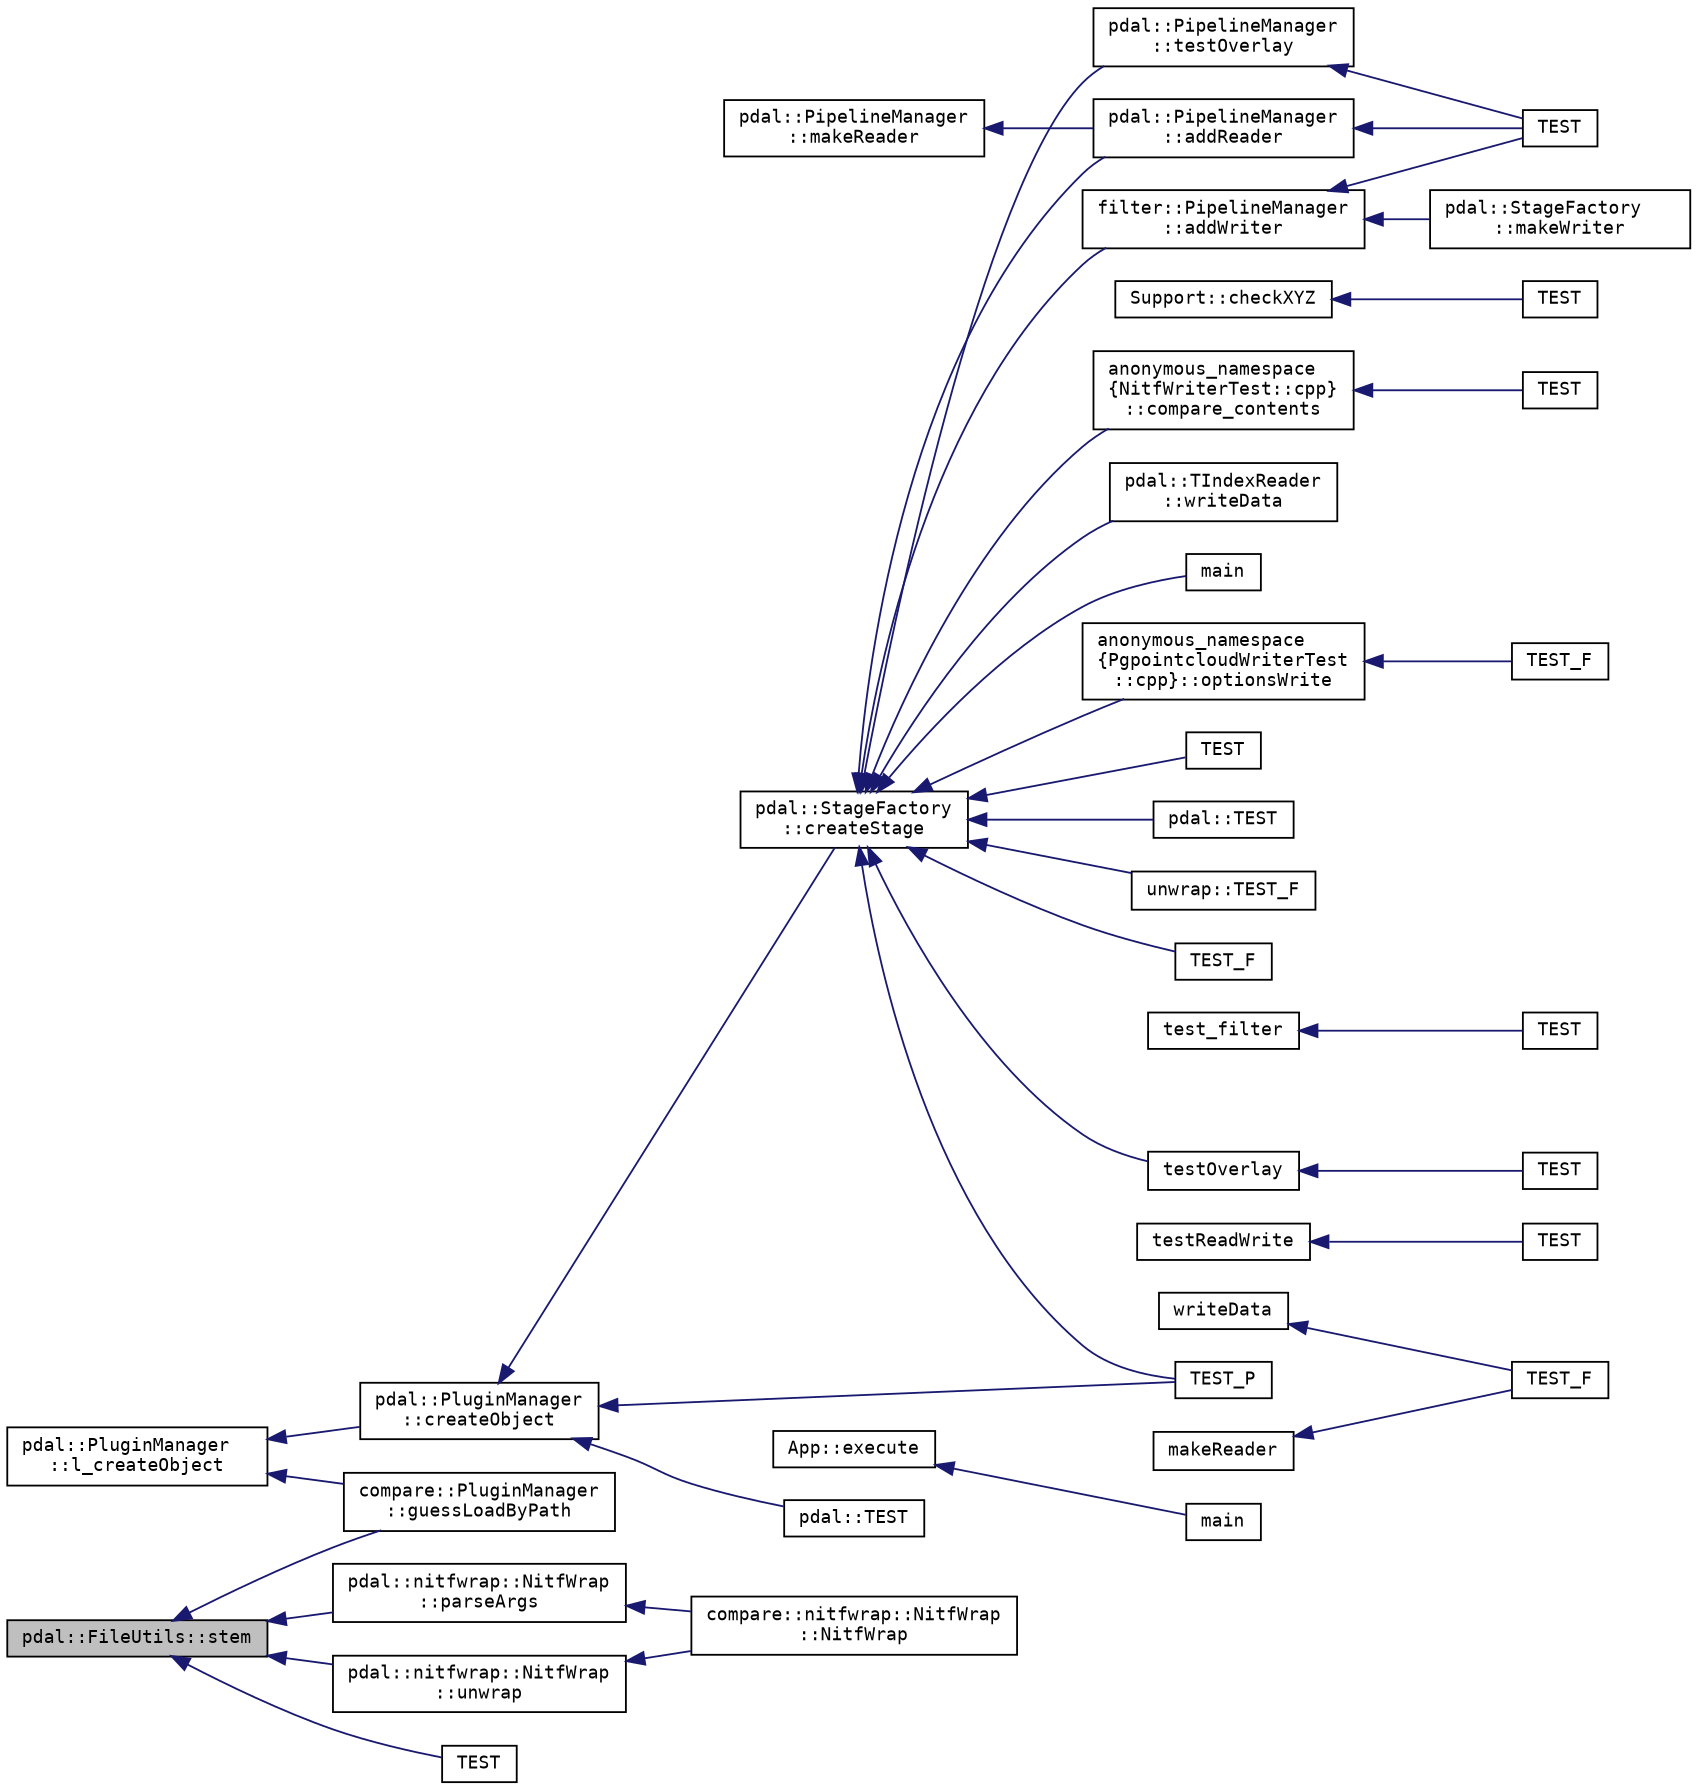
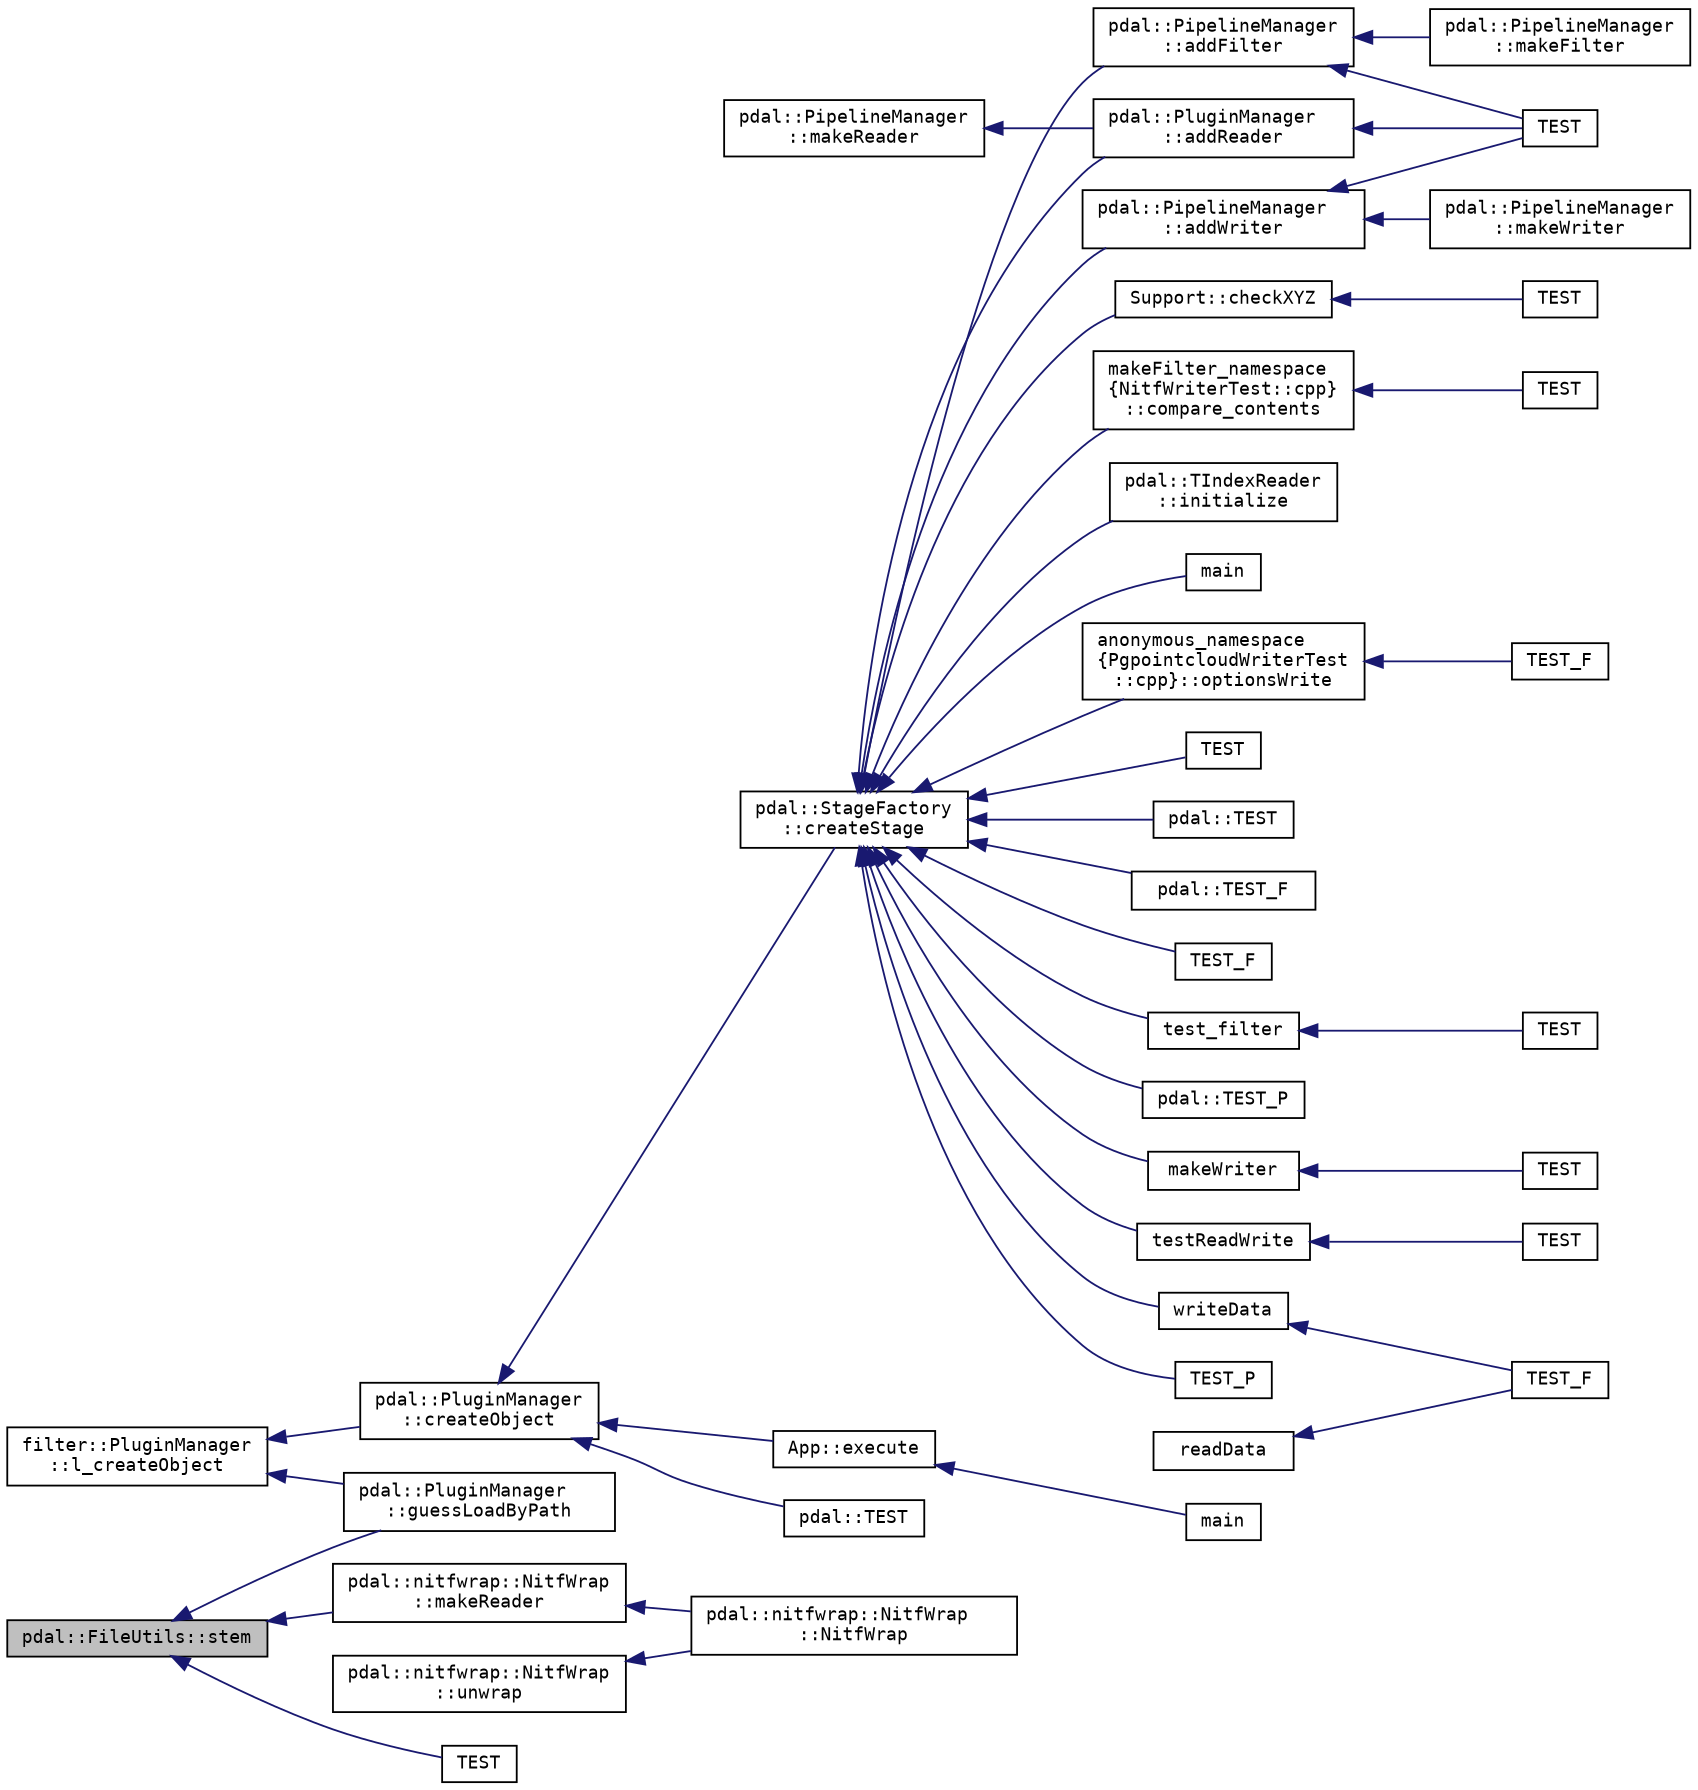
node "pdal::PipelineManager ::testOverlay": label "pdal::PipelineManager ::testOverlay" -> "pdal::PipelineManager ::addFilter"
node "pdal::PipelineManager ::makeFilter": added
node "pdal::PipelineManager ::addReader": label "pdal::PipelineManager ::addReader" -> "pdal::PluginManager ::addReader"
node "filter::PipelineManager ::addWriter": label "filter::PipelineManager ::addWriter" -> "pdal::PipelineManager ::addWriter"
node "pdal::StageFactory ::makeWriter": label "pdal::StageFactory ::makeWriter" -> "pdal::PipelineManager ::makeWriter"
node "anonymous_namespace {NitfWriterTest::cpp} ::compare_contents": label "anonymous_namespace {NitfWriterTest::cpp} ::compare_contents" -> "makeFilter_namespace {NitfWriterTest::cpp} ::compare_contents"
node "pdal::TIndexReader ::writeData": label "pdal::TIndexReader ::writeData" -> "pdal::TIndexReader ::initialize"
edge "Support::checkXYZ" -> "pdal::StageFactory ::createStage": added
node "unwrap::TEST_F": label "unwrap::TEST_F" -> "pdal::TEST_F"
edge "test_filter" -> "pdal::StageFactory ::createStage": added
edge "testReadWrite" -> "pdal::StageFactory ::createStage": added
node "pdal::TEST_P": added
edge "writeData" -> "pdal::StageFactory ::createStage": added
node "testOverlay": label "testOverlay" -> "makeWriter"
edge "TEST_P" -> "pdal::PluginManager ::createObject": now "App::execute" -> "pdal::PluginManager ::createObject"
node "makeReader": label "makeReader" -> "readData"
node "pdal::PluginManager ::l_createObject": label "pdal::PluginManager ::l_createObject" -> "filter::PluginManager ::l_createObject"
node "compare::PluginManager ::guessLoadByPath": label "compare::PluginManager ::guessLoadByPath" -> "pdal::PluginManager ::guessLoadByPath"
node "pdal::nitfwrap::NitfWrap ::parseArgs": label "pdal::nitfwrap::NitfWrap ::parseArgs" -> "pdal::nitfwrap::NitfWrap ::makeReader"
node "compare::nitfwrap::NitfWrap ::NitfWrap": label "compare::nitfwrap::NitfWrap ::NitfWrap" -> "pdal::nitfwrap::NitfWrap ::NitfWrap"
edge "pdal::nitfwrap::NitfWrap ::unwrap" -> "pdal::FileUtils::stem": removed
